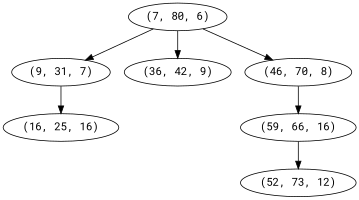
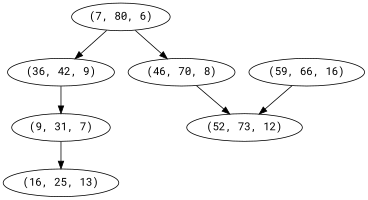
edge "(7, 80, 6)" -> "(9, 31, 7)": now "(36, 42, 9)" -> "(9, 31, 7)"
edge "(46, 70, 8)" -> "(59, 66, 16)": now "(46, 70, 8)" -> "(52, 73, 12)"
node "(16, 25, 16)": label "(16, 25, 16)" -> "(16, 25, 13)"
